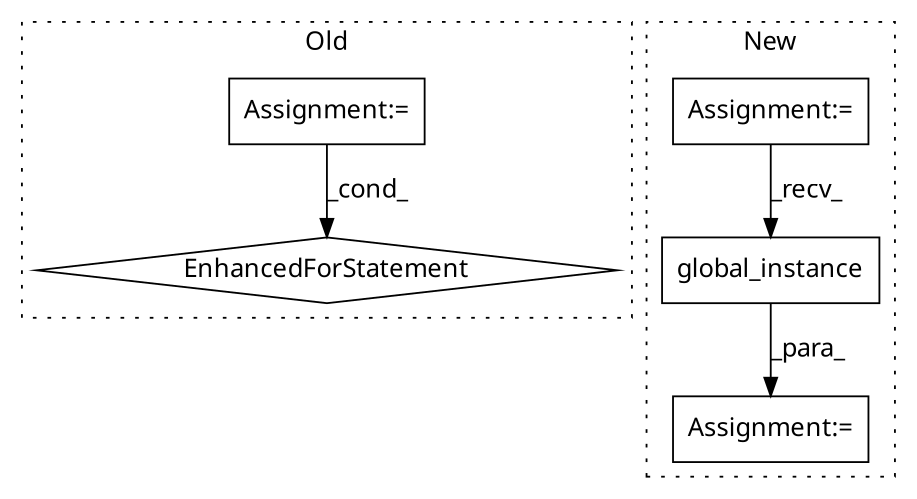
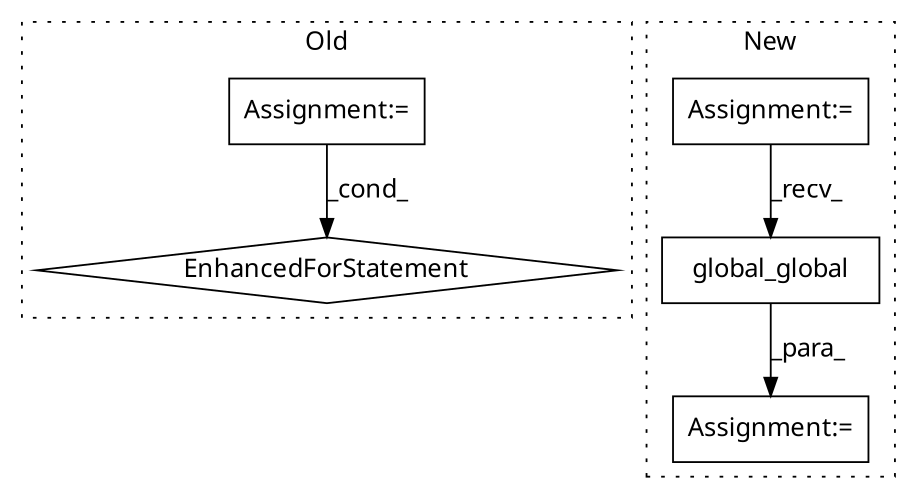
node "global_instance": label "global_instance" -> "global_global"
